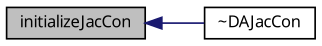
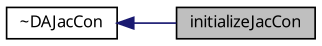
edge "~DAJacCon" -> "initializeJacCon": reversed
